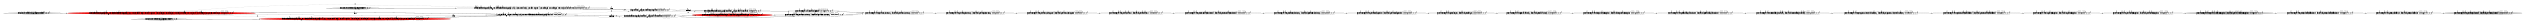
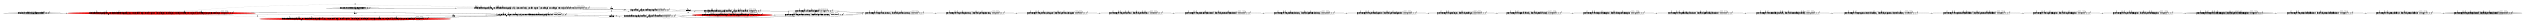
node "testSerdeWithModifiedTuningConfigRemovedField['0', '1', '0']": removed
